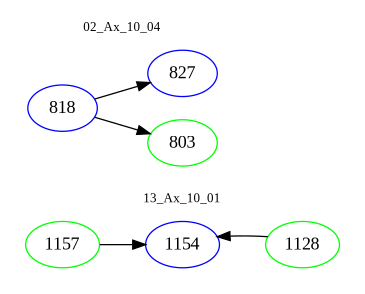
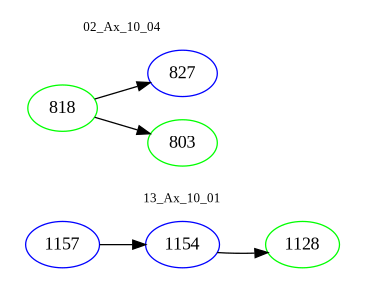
node "818": color blue -> green
edge "1128" -> "1154": reversed
node "1157": color green -> blue
